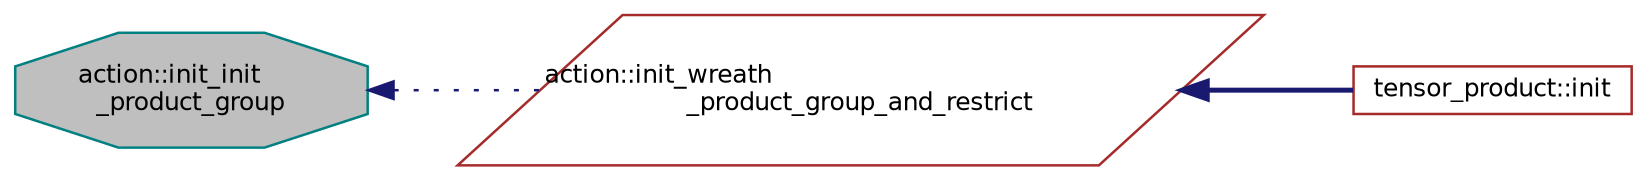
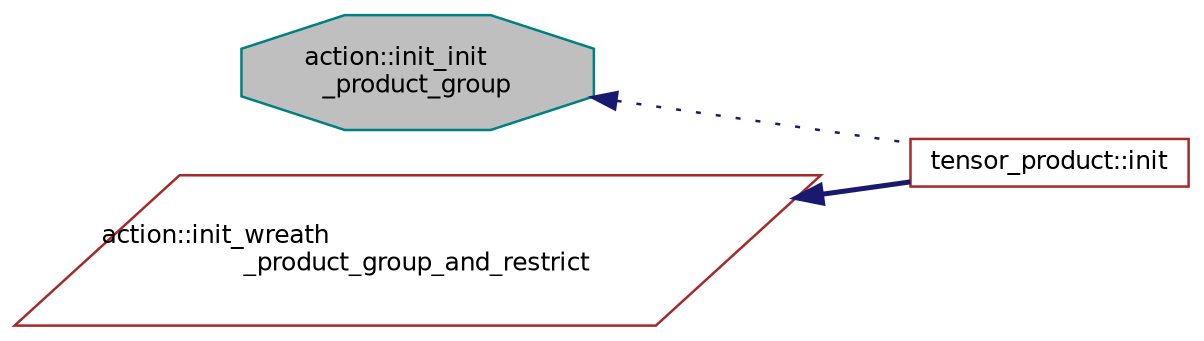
edge "action::init_wreath _product_group_and_restrict" -> "action::init_init _product_group": now "tensor_product::init" -> "action::init_init _product_group"
